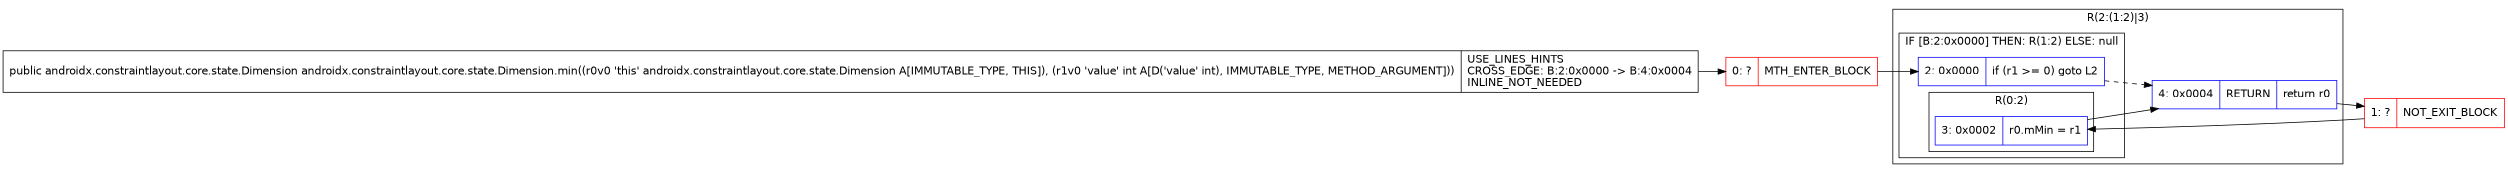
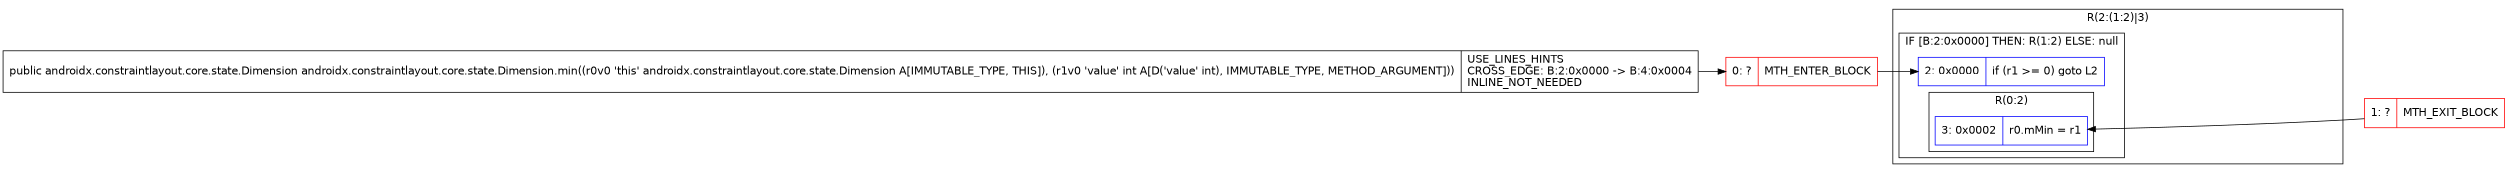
node "4: 0x0004": removed
node "1: ?": text "NOT_EXIT_BLOCK" -> "MTH_EXIT_BLOCK"
